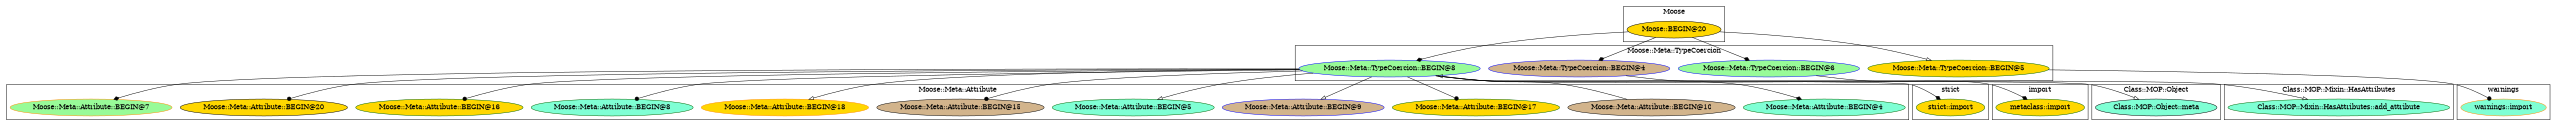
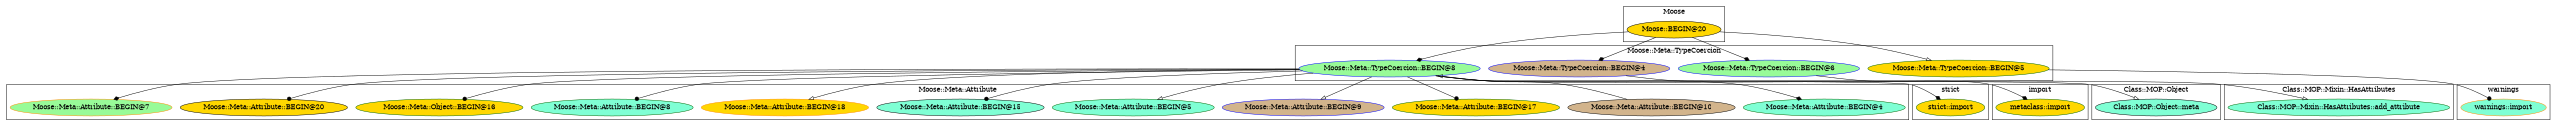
node "Moose::Meta::Attribute::BEGIN@16": label "Moose::Meta::Attribute::BEGIN@16" -> "Moose::Meta::Object::BEGIN@16"
node "Moose::Meta::Attribute::BEGIN@15": fillcolor tan -> aquamarine
